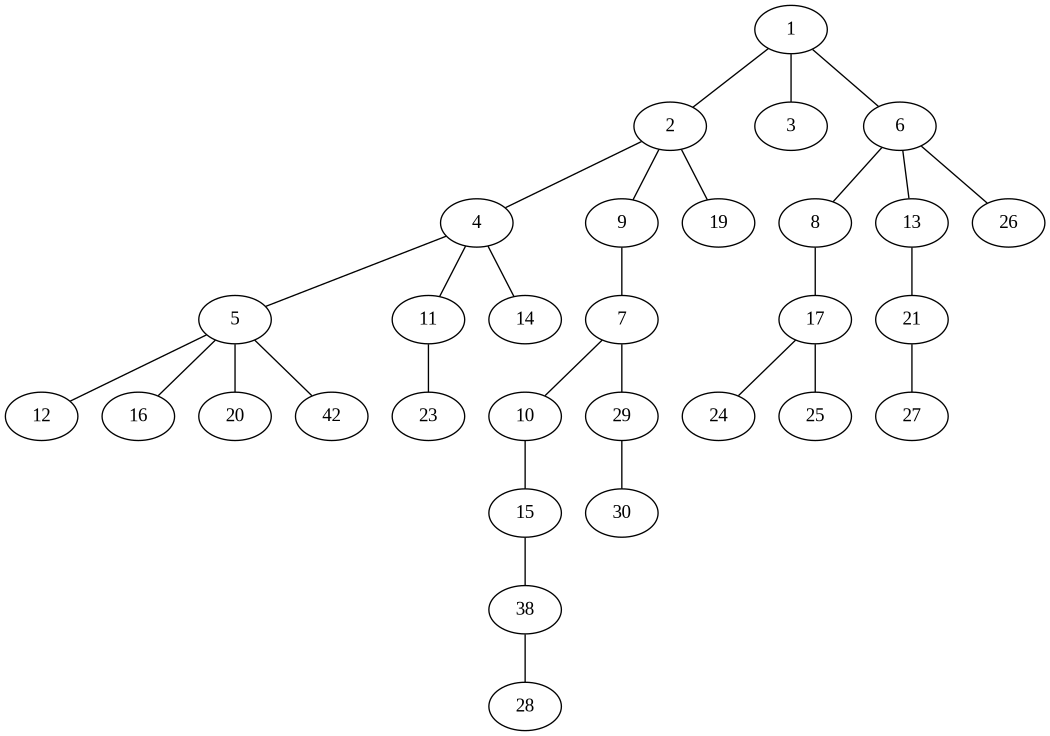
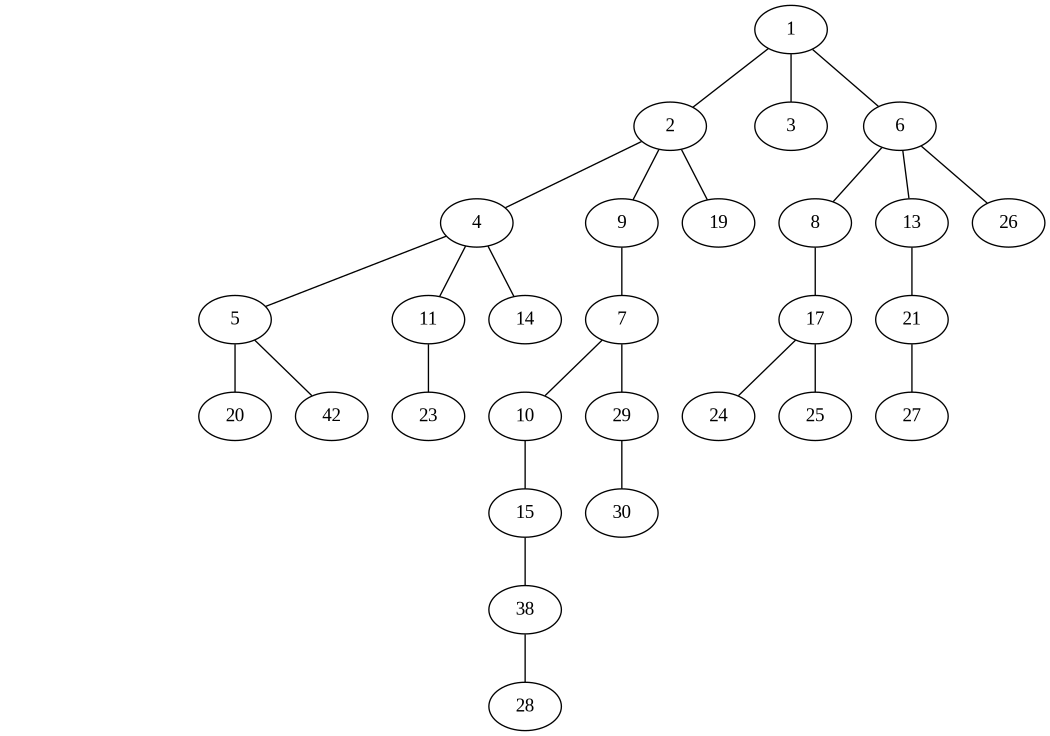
node "12": removed
node "16": removed
